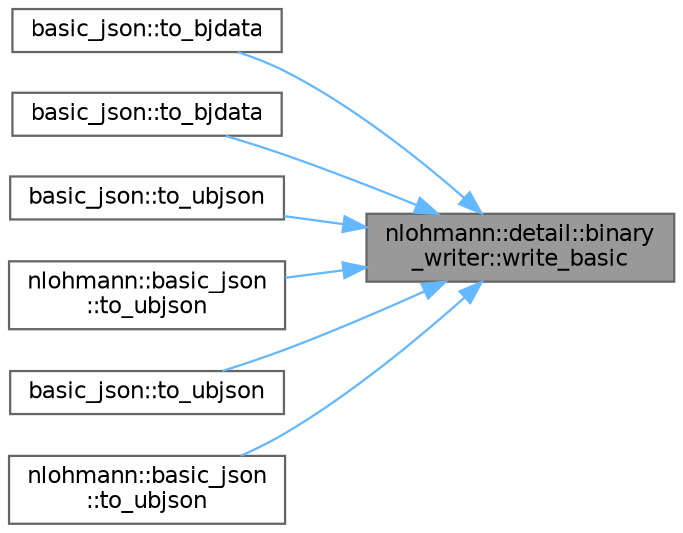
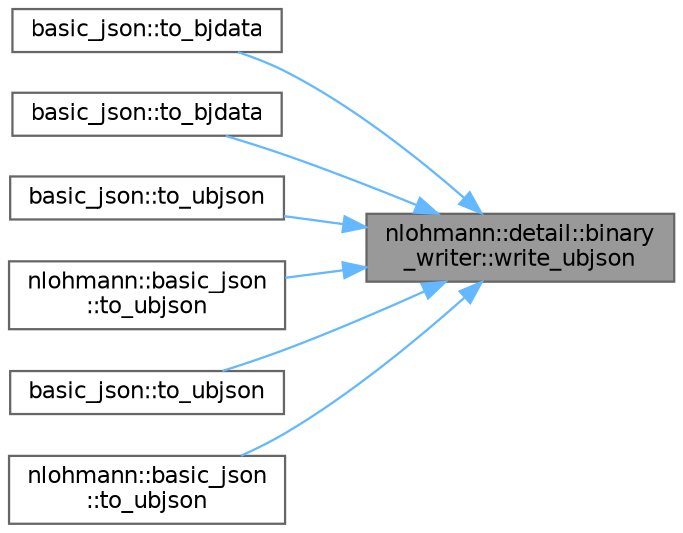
node "nlohmann::detail::binary _writer::write_basic": label "nlohmann::detail::binary _writer::write_basic" -> "nlohmann::detail::binary _writer::write_ubjson"
